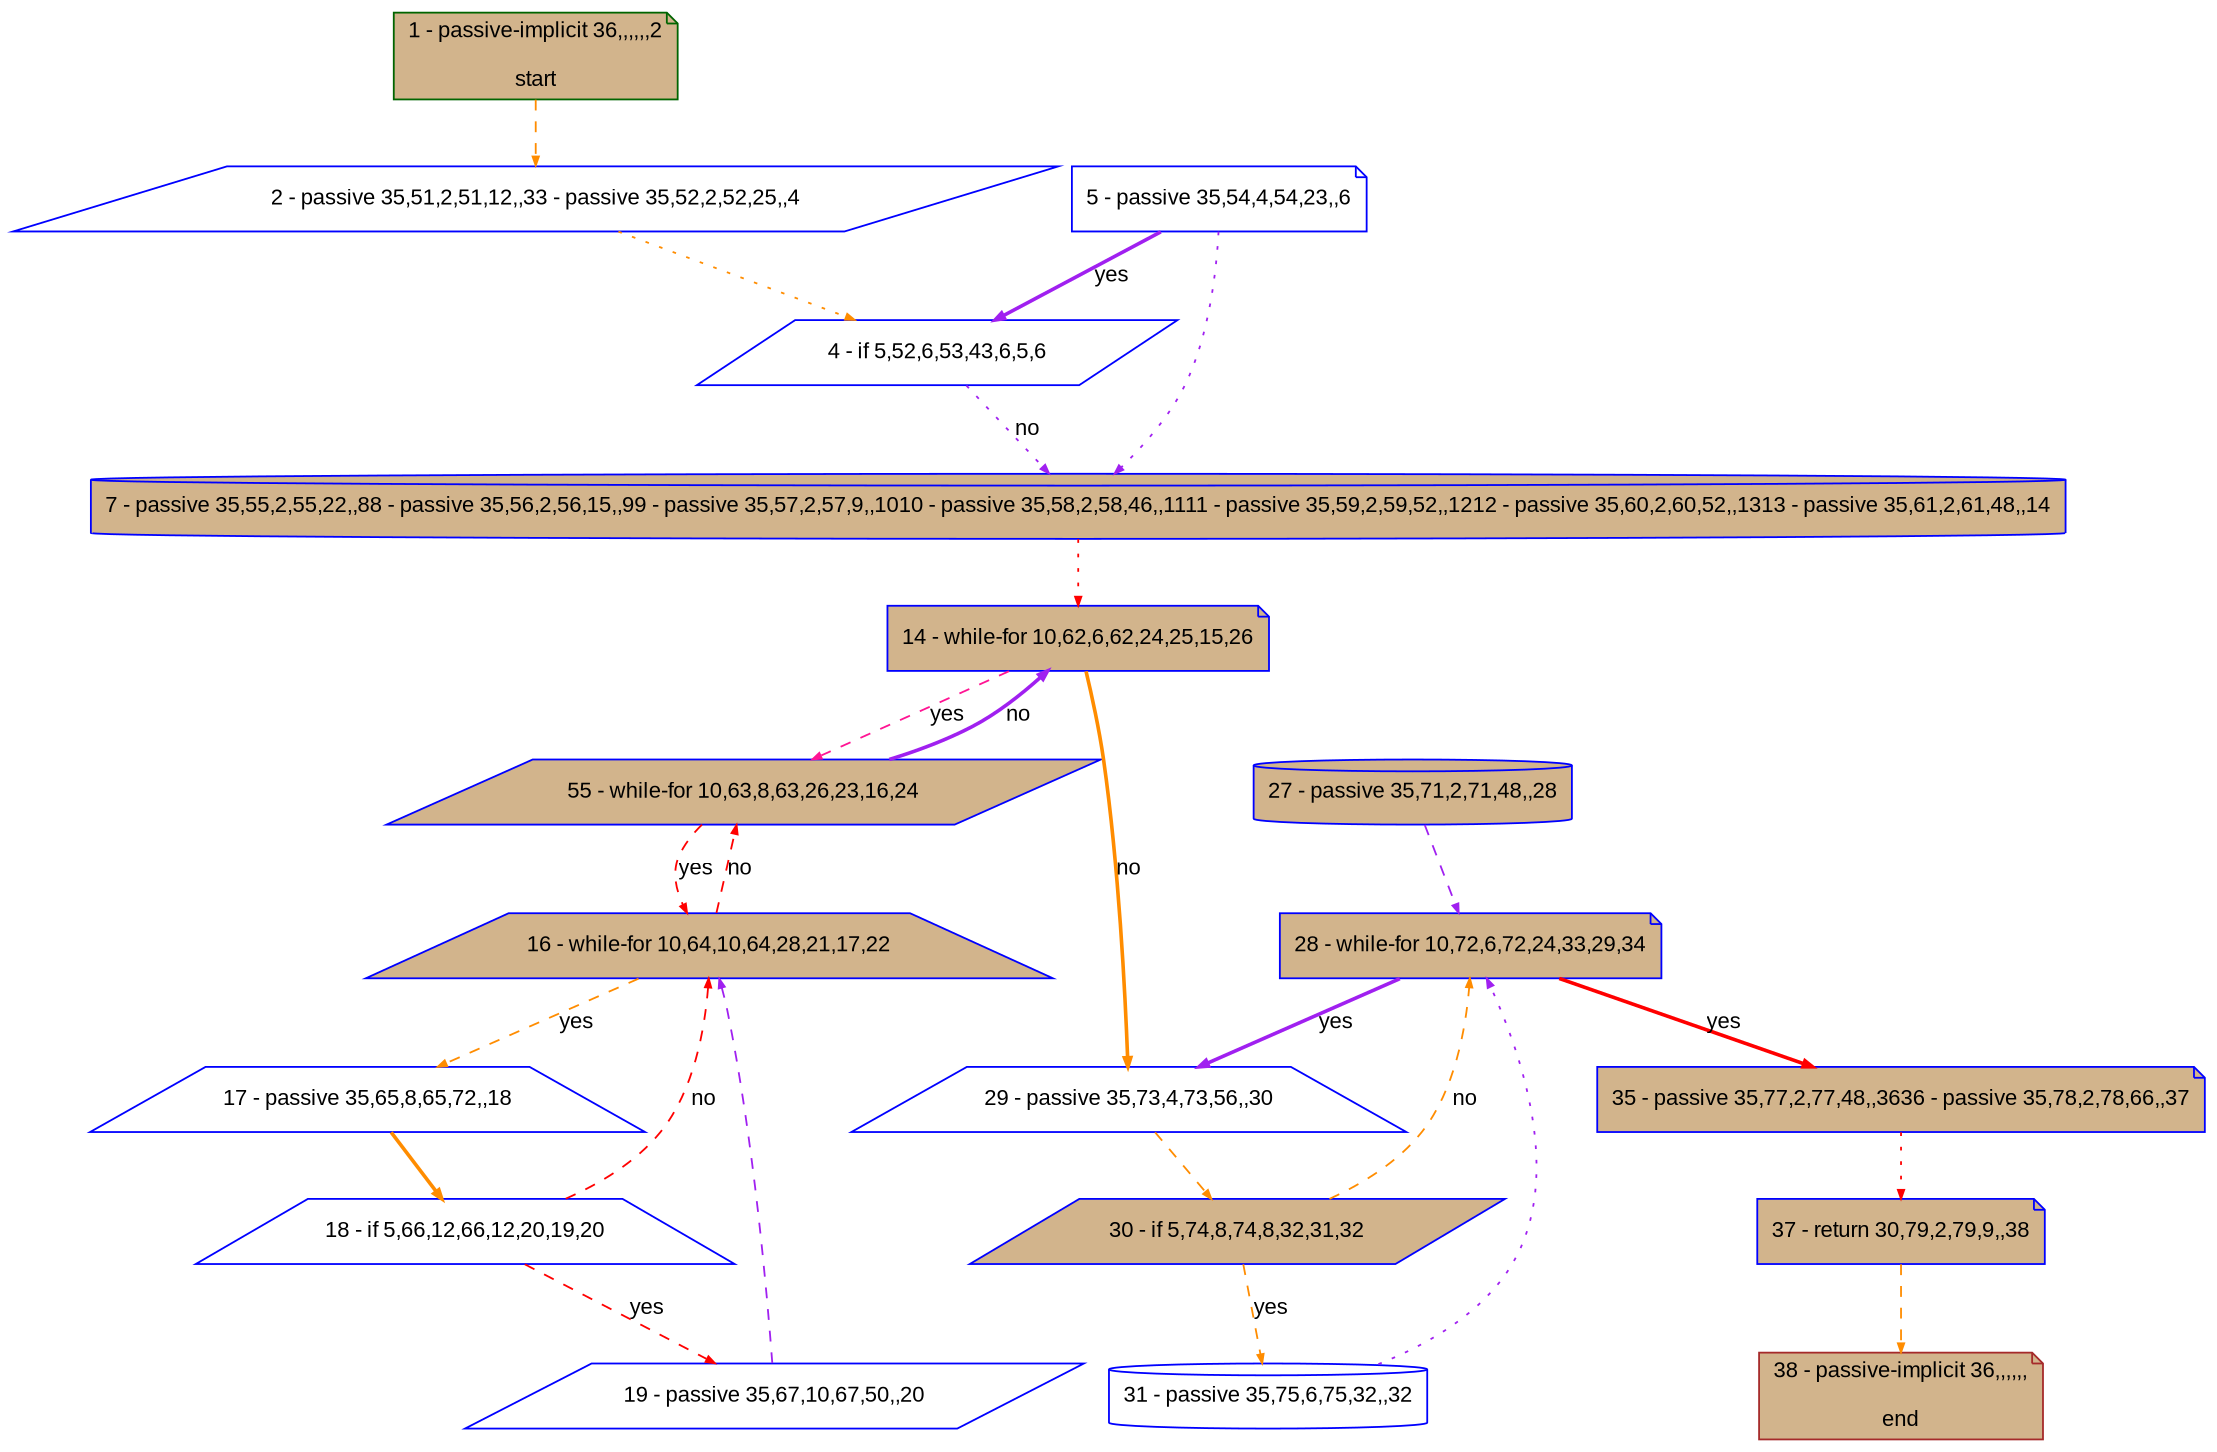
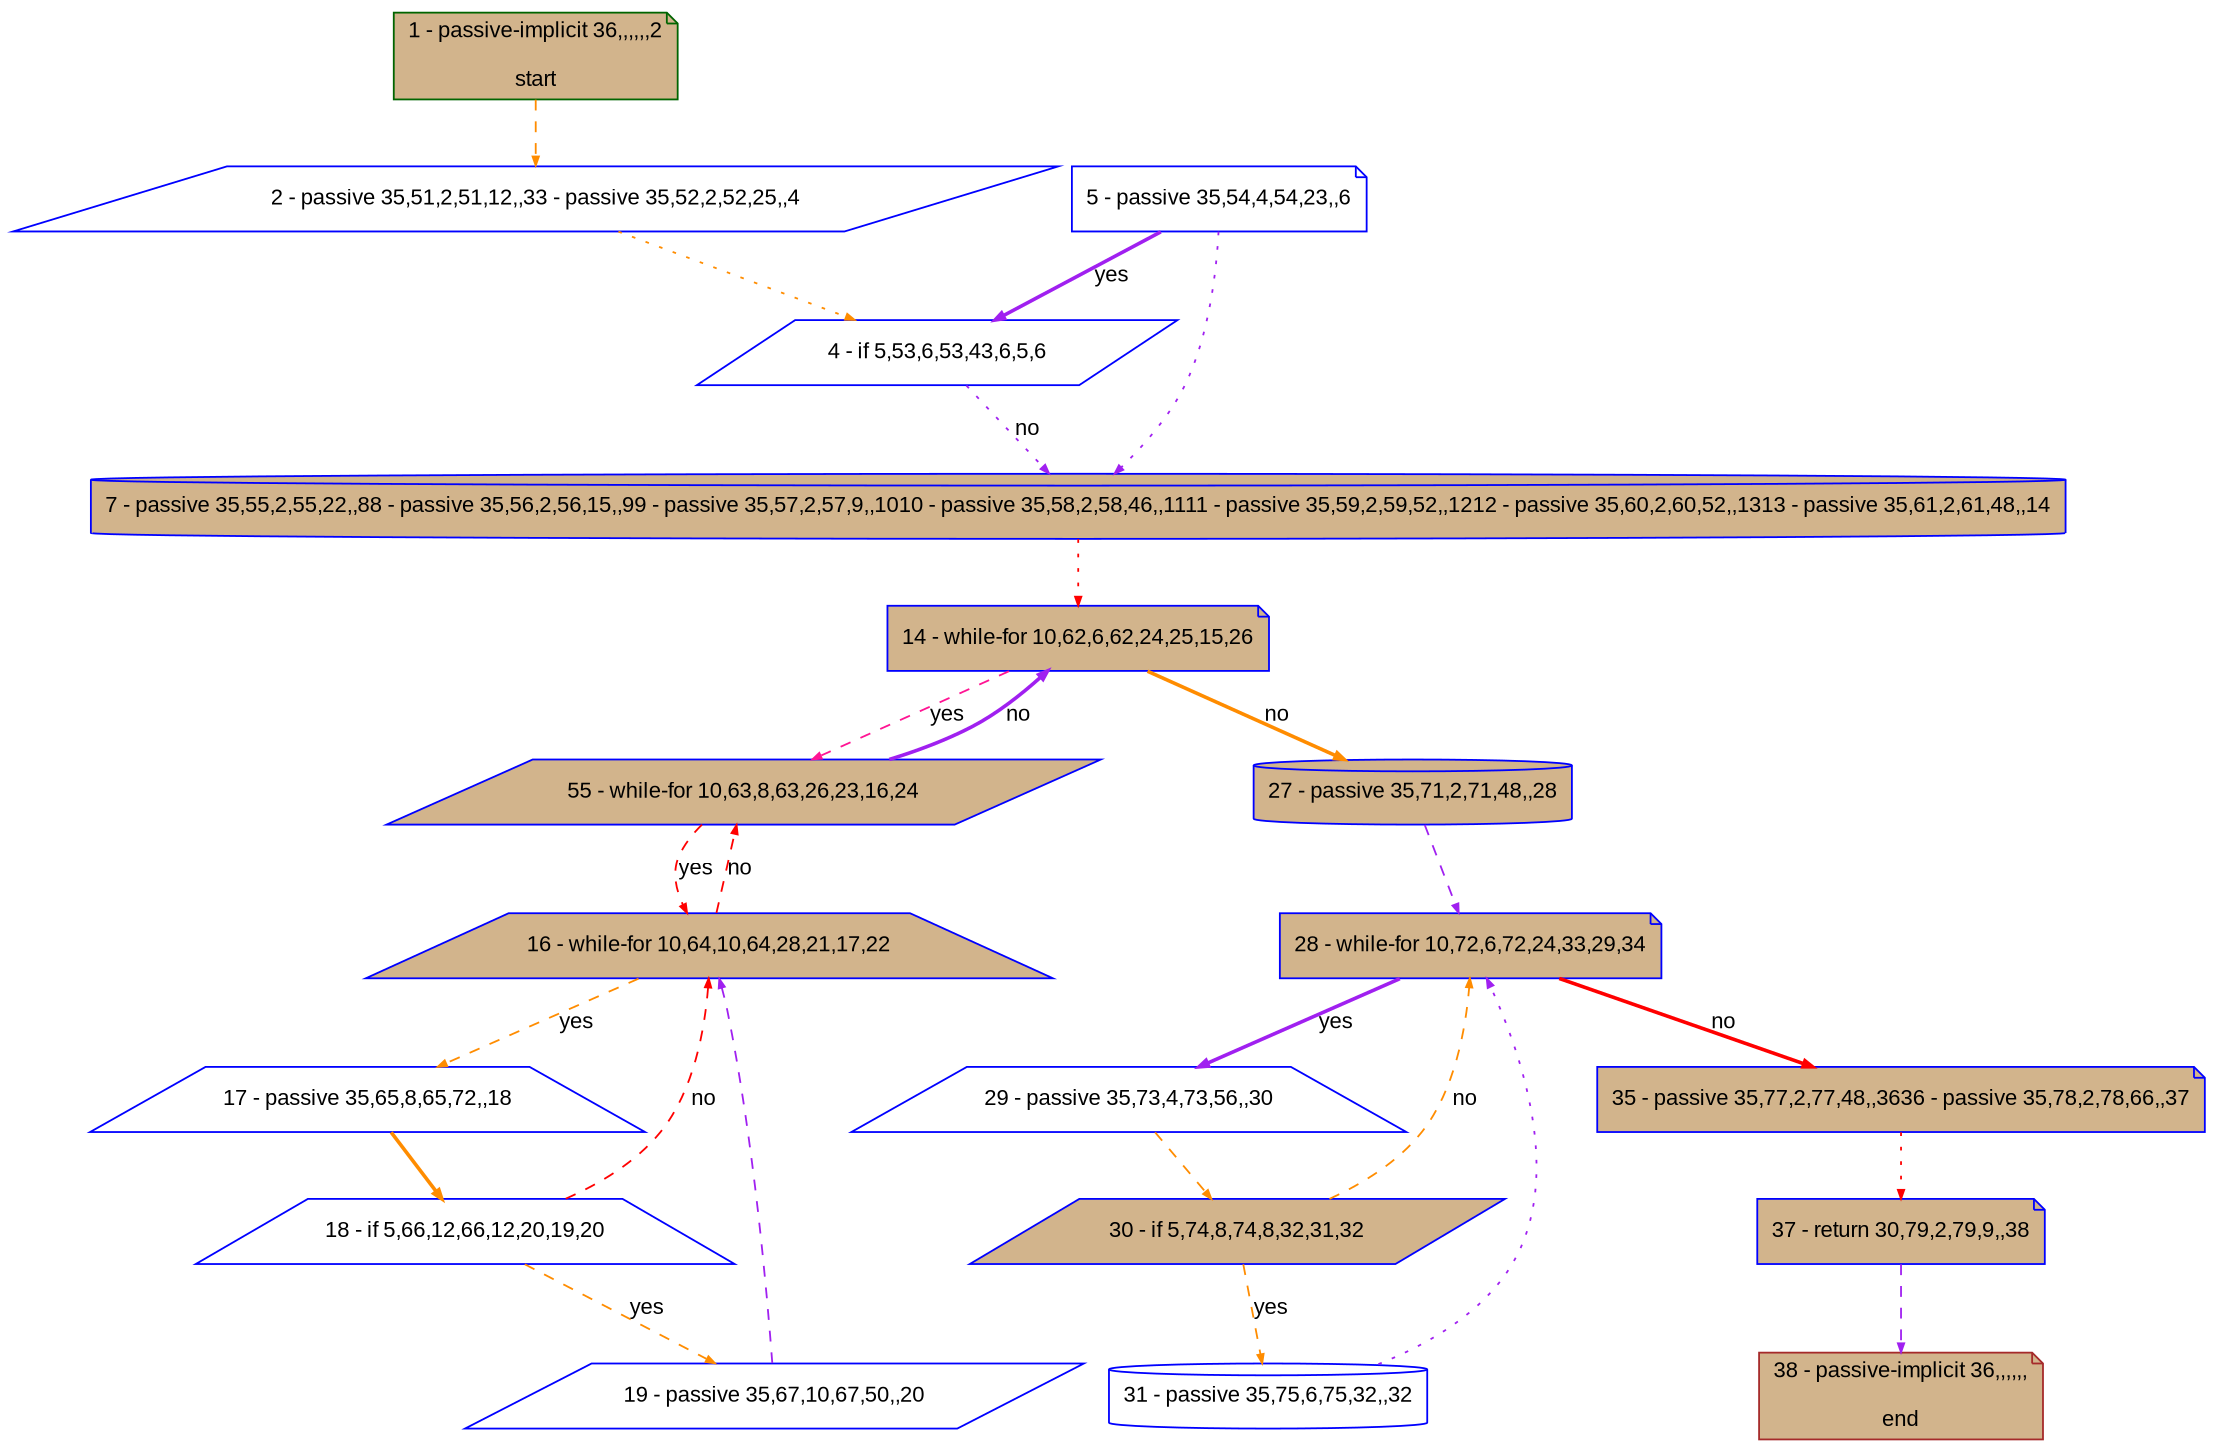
node "4 - if 5,52,6,53,43,6,5,6": label "4 - if 5,52,6,53,43,6,5,6" -> "4 - if 5,53,6,53,43,6,5,6"
edge "14 - while-for 10,62,6,62,24,25,15,26" -> "29 - passive 35,73,4,73,56,,30": now "14 - while-for 10,62,6,62,24,25,15,26" -> "27 - passive 35,71,2,71,48,,28"
edge "28 - while-for 10,72,6,72,24,33,29,34" -> "35 - passive 35,77,2,77,48,,3636 - passive 35,78,2,78,66,,37": label "yes" -> "no"
edge "37 - return 30,79,2,79,9,,38" -> "38 - passive-implicit 36,,,,,, end": color darkorange -> purple
edge "18 - if 5,66,12,66,12,20,19,20" -> "19 - passive 35,67,10,67,50,,20": color red -> darkorange
